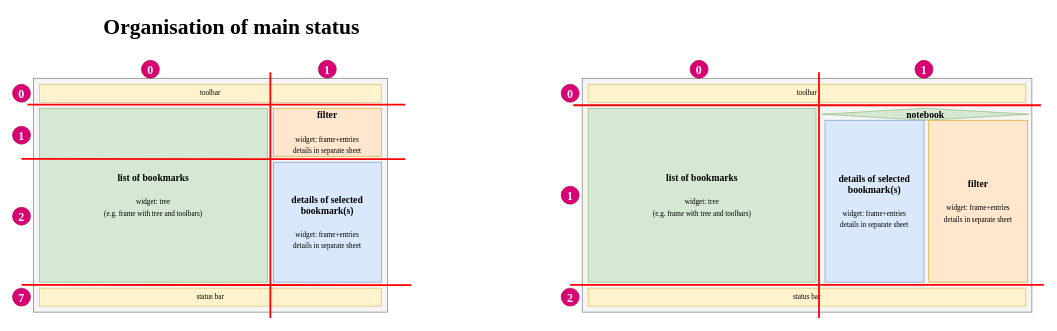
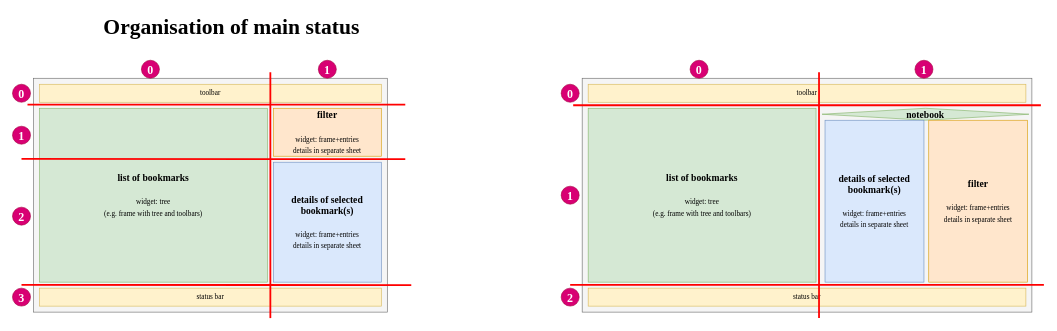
node "7": label "7" -> "3"
